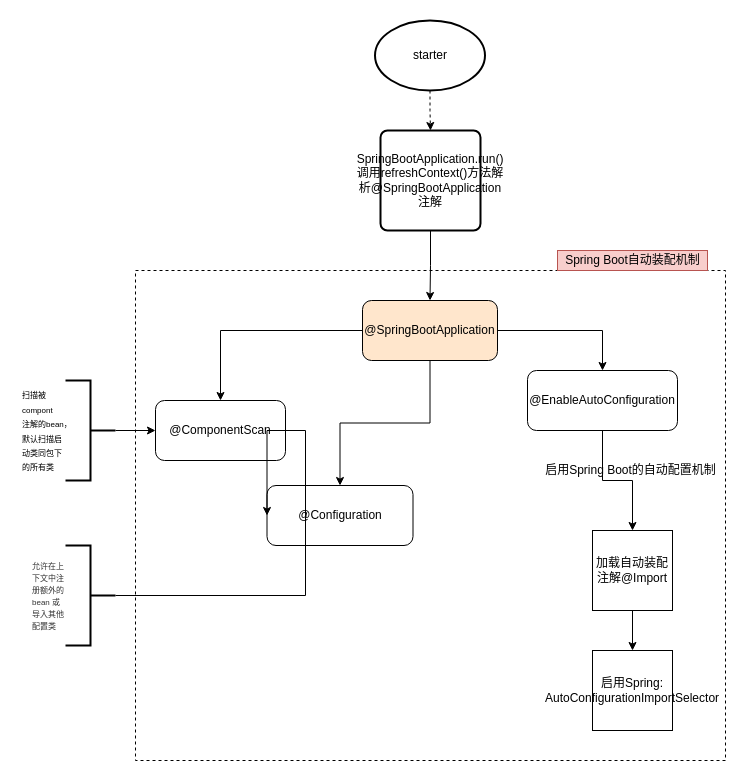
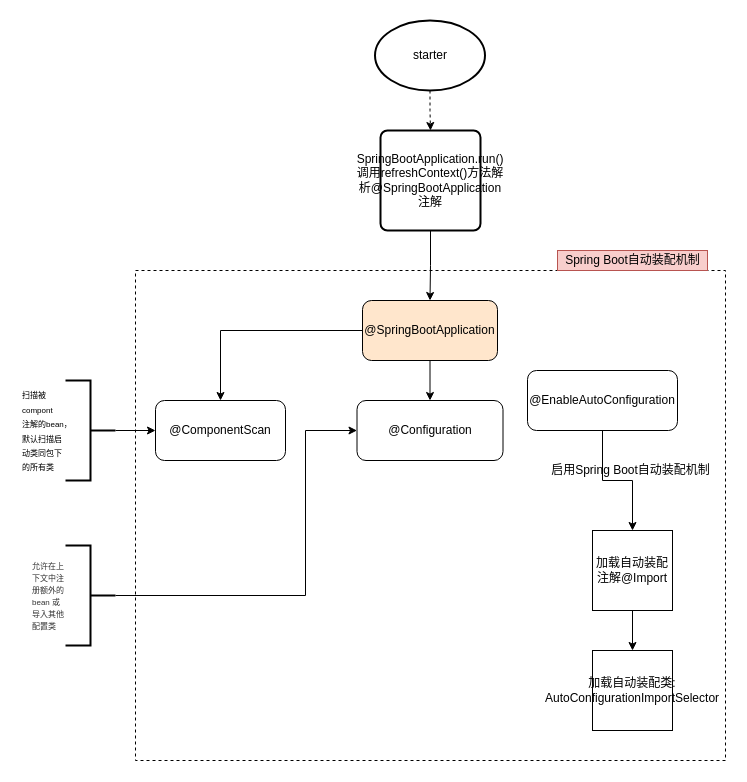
edge "@SpringBootApplication" -> "@EnableAutoConfiguration": removed
node "启用Spring Boot的自动配置机制": label "启用Spring Boot的自动配置机制" -> "启用Spring Boot自动装配机制"
node "@Configuration": moved (340, 516) -> (430, 431)
node "启用Spring: AutoConfigurationImportSelector": label "启用Spring: AutoConfigurationImportSelector" -> "加载自动装配类: AutoConfigurationImportSelector"
